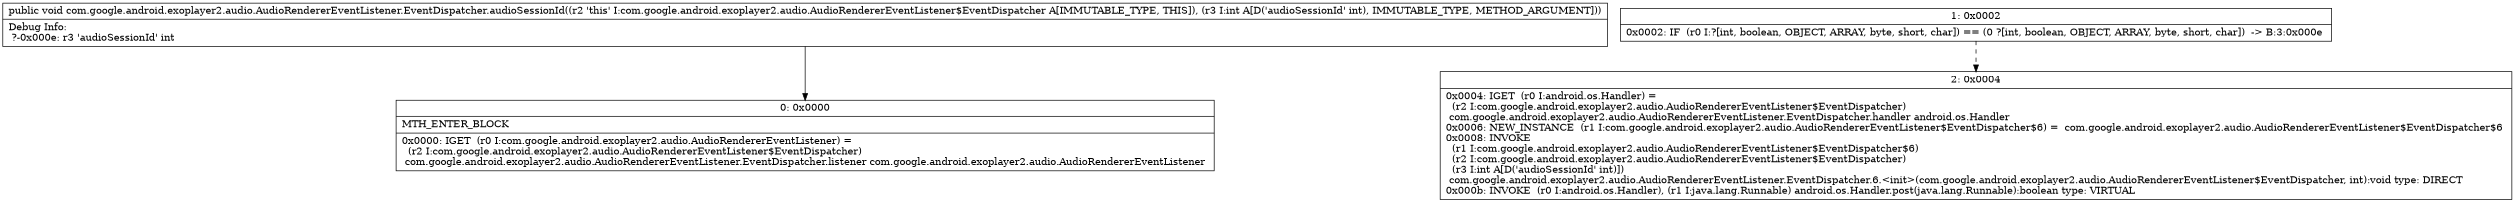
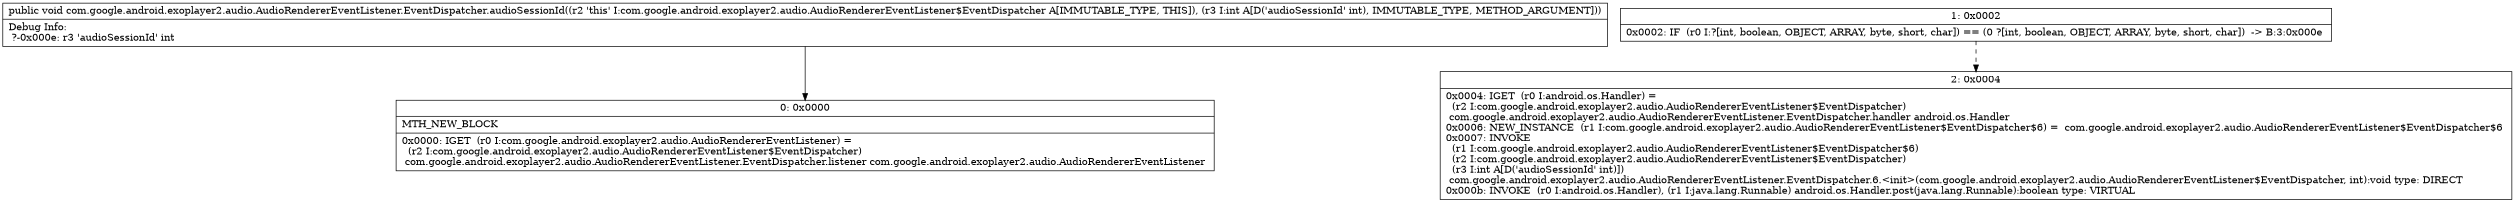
node "0: 0x0000": text "MTH_ENTER_BLOCK" -> "MTH_NEW_BLOCK"
node "2: 0x0004": text "0x0008: INVOKE" -> "0x0007: INVOKE"
